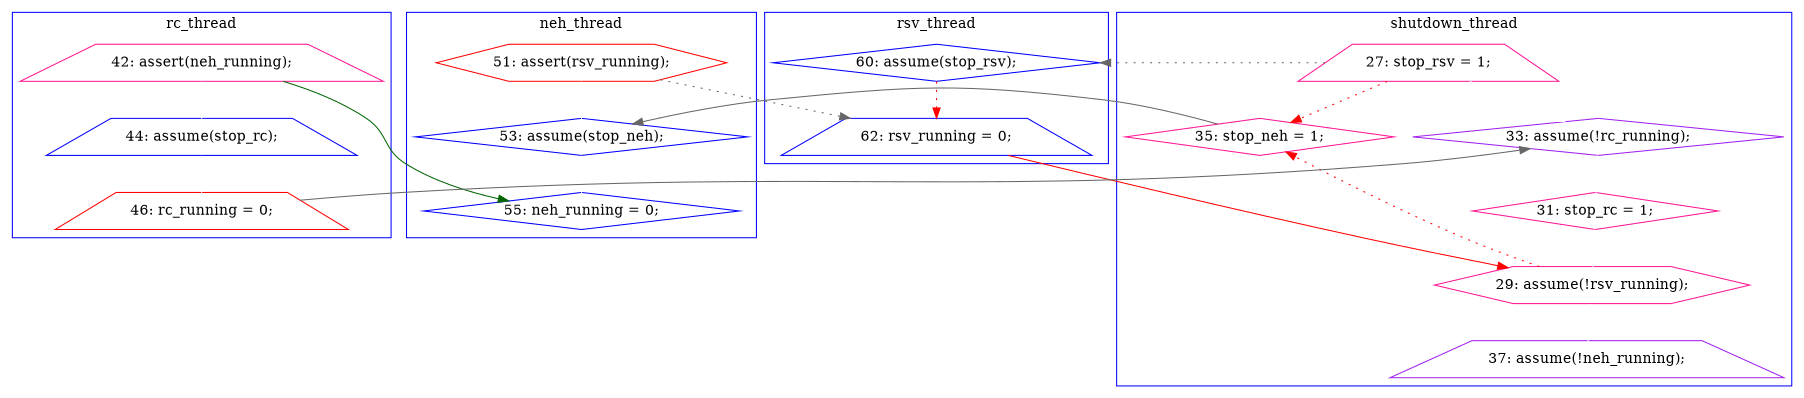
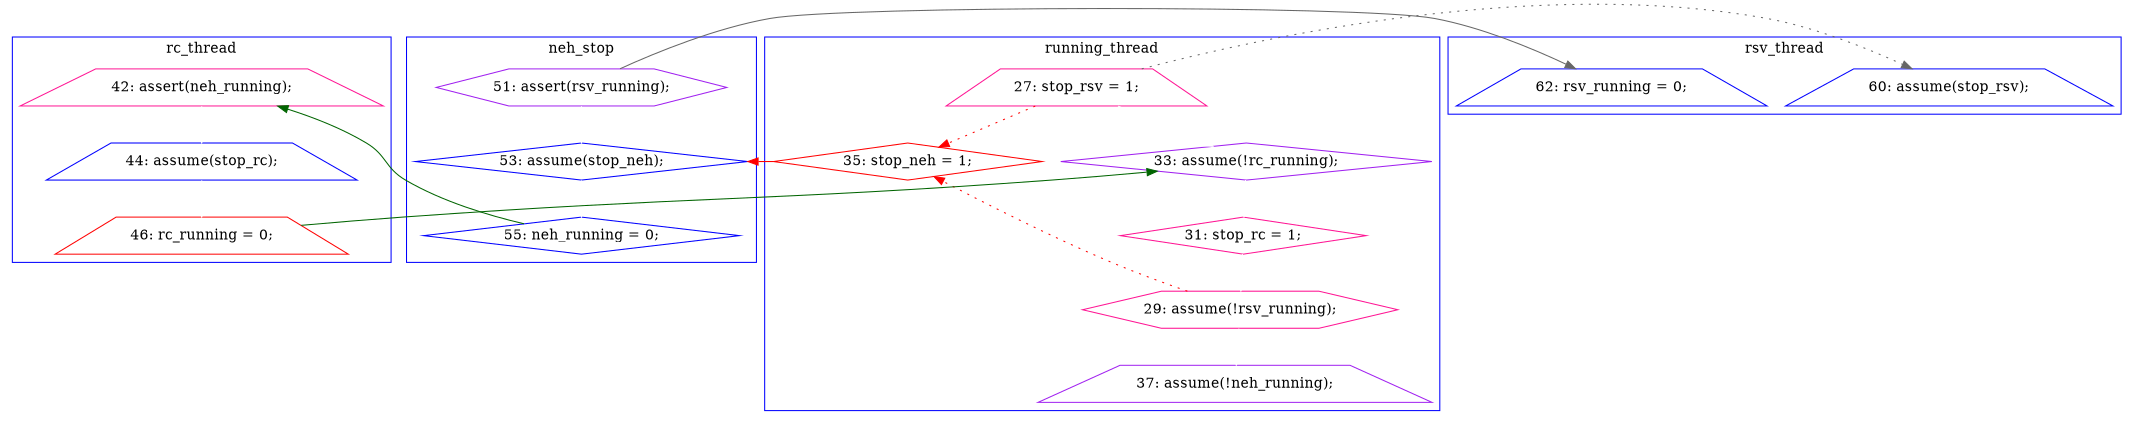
cluster "neh_thread": label "neh_thread" -> "neh_stop"
cluster "shutdown_thread": label "shutdown_thread" -> "running_thread"
node "51: assert(rsv_running);": color red -> purple
node "60: assume(stop_rsv);": shape diamond -> trapezium
edge "35: stop_neh = 1;" -> "53: assume(stop_neh);": color gray40 -> red
edge "60: assume(stop_rsv);" -> "62: rsv_running = 0;": removed
edge "51: assert(rsv_running);" -> "62: rsv_running = 0;": style dotted -> solid
node "35: stop_neh = 1;": color deeppink -> red
edge "42: assert(neh_running);" -> "55: neh_running = 0;": reversed
edge "46: rc_running = 0;" -> "33: assume(!rc_running);": color gray40 -> darkgreen
edge "62: rsv_running = 0;" -> "29: assume(!rsv_running);": removed
